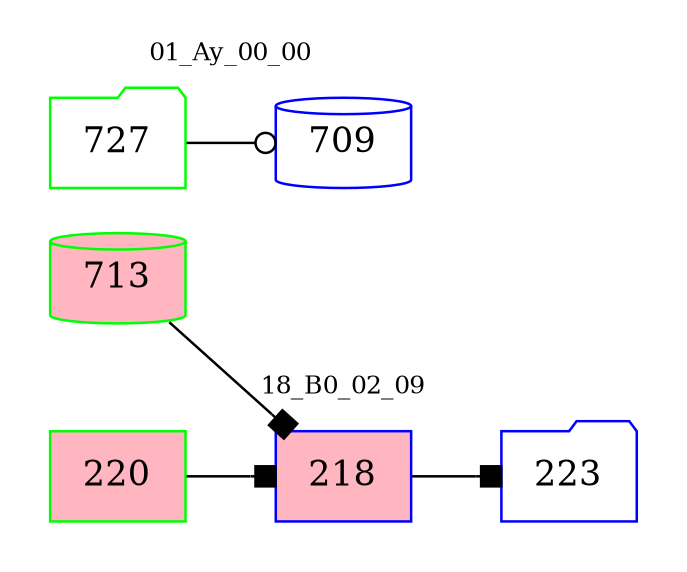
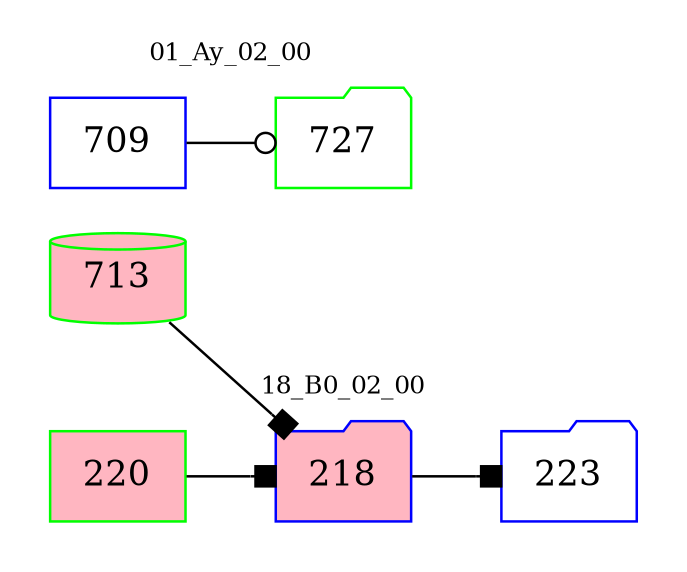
cluster "01_Ay_00_00": label "01_Ay_00_00" -> "01_Ay_02_00"
edge "727" -> "709": reversed
node "709": shape cylinder -> box
cluster "18_B0_02_09": label "18_B0_02_09" -> "18_B0_02_00"
node "218": shape box -> folder
